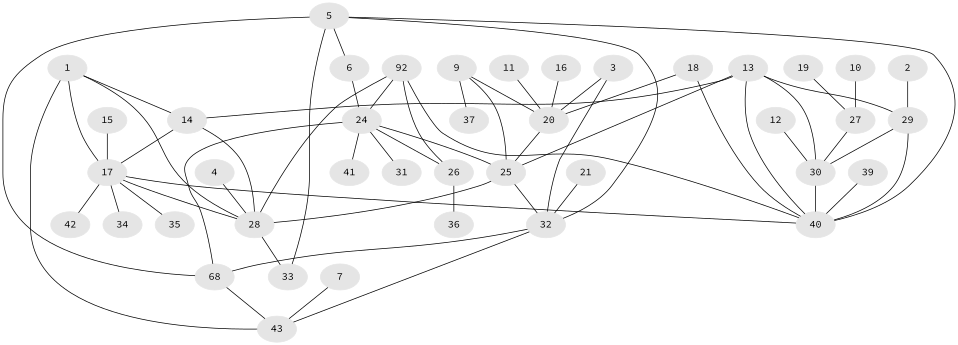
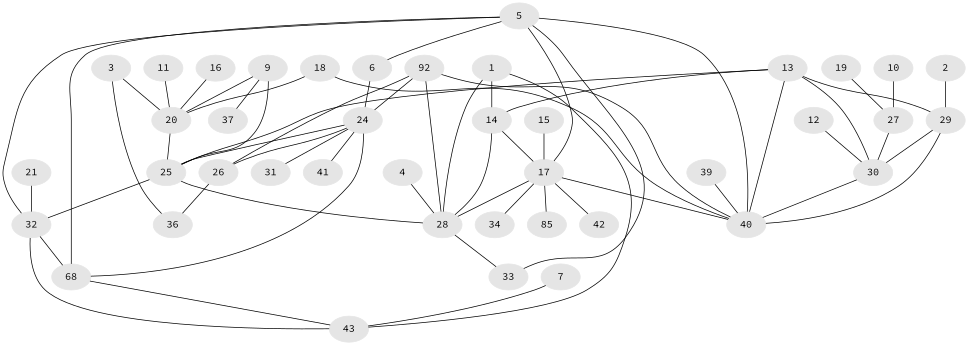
edge "1" -- "17": now "5" -- "17"
edge "3" -- "32": now "3" -- "36"
node "35": label "35" -> "85"
